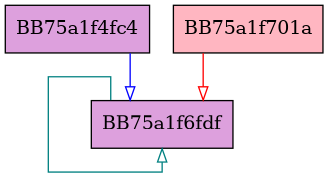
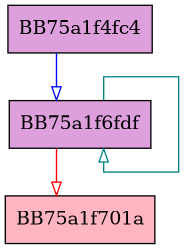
edge "BB75a1f701a" -> "BB75a1f6fdf": reversed
